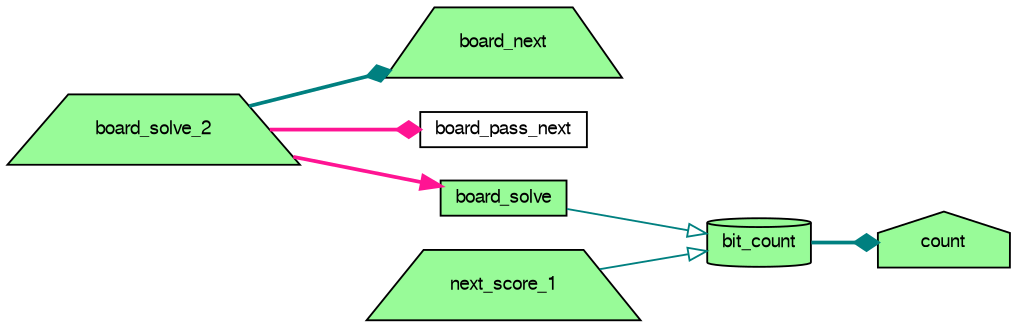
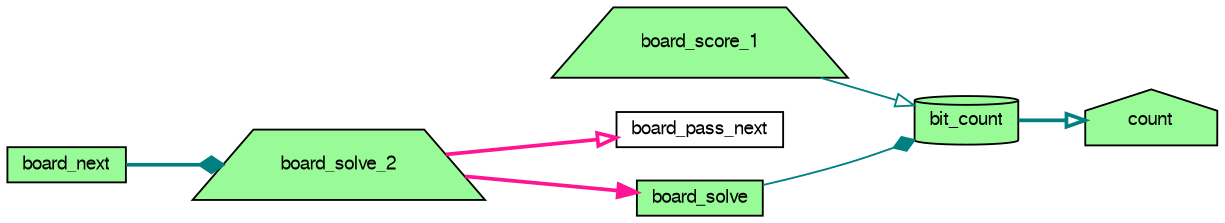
node "board_next": shape trapezium -> box
edge "board_solve_2" -> "board_next": reversed
edge "board_solve_2" -> "board_pass_next": arrowhead diamond -> onormal
edge "board_solve" -> "bit_count": arrowhead onormal -> diamond
edge "bit_count" -> "count": arrowhead diamond -> onormal
node "next_score_1": label "next_score_1" -> "board_score_1"
